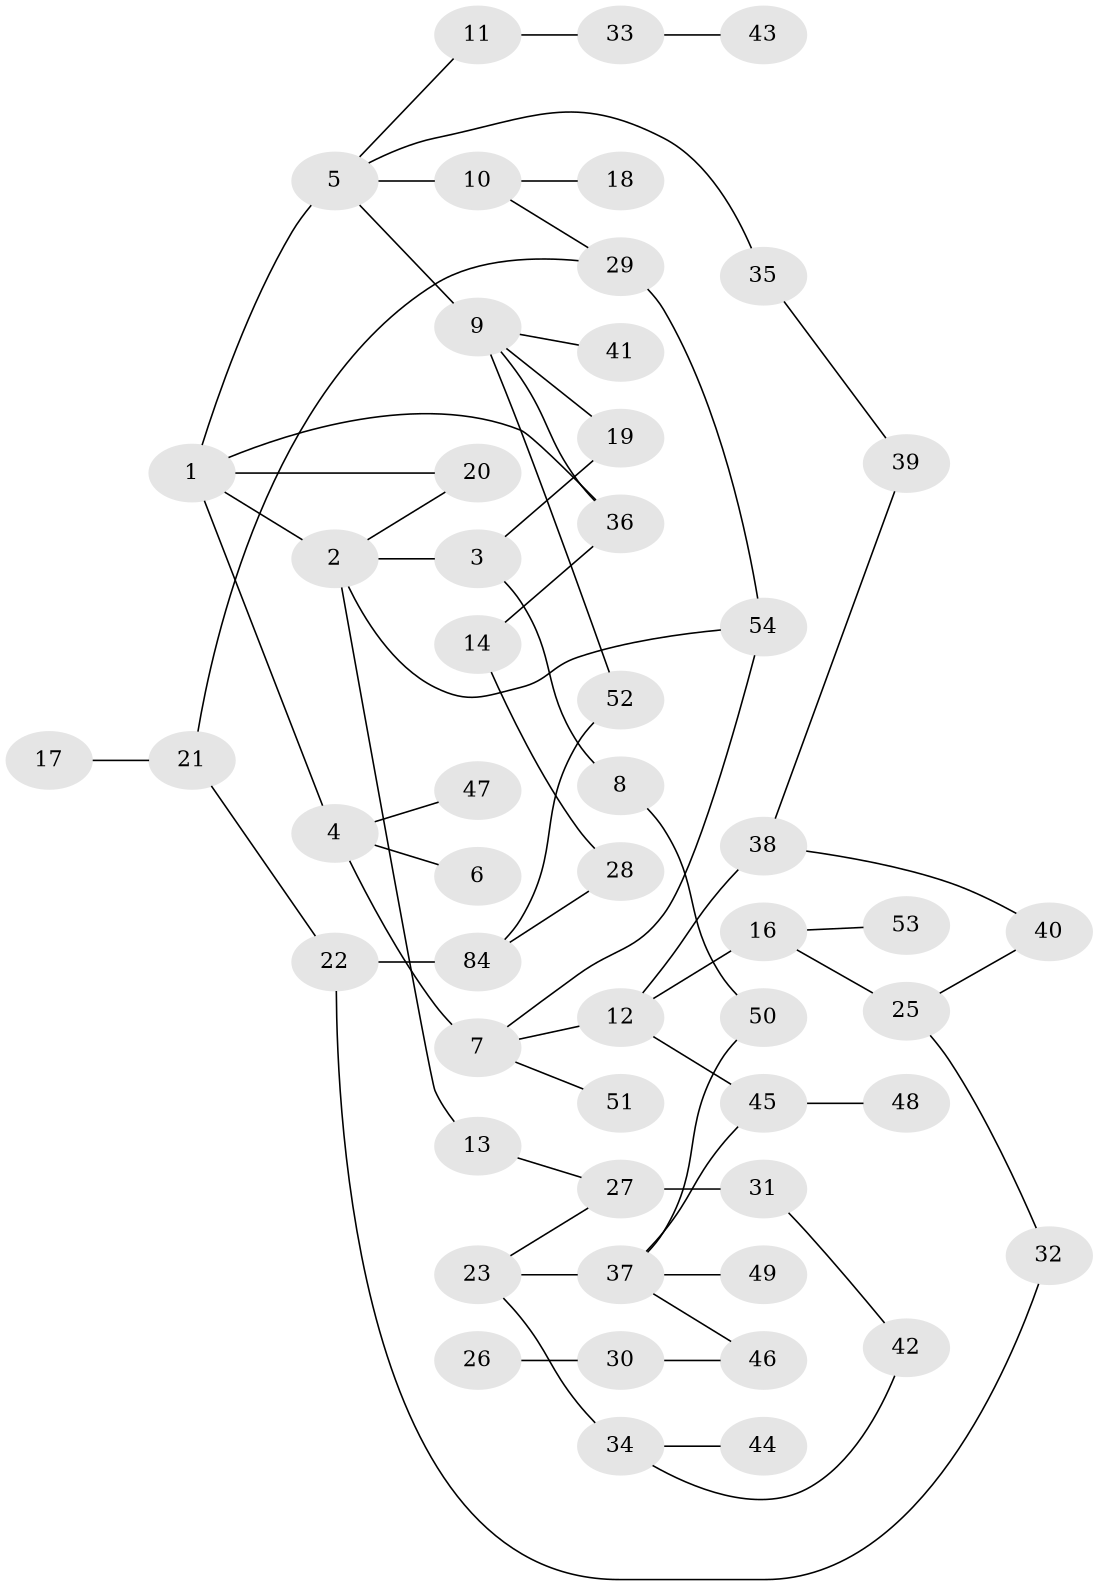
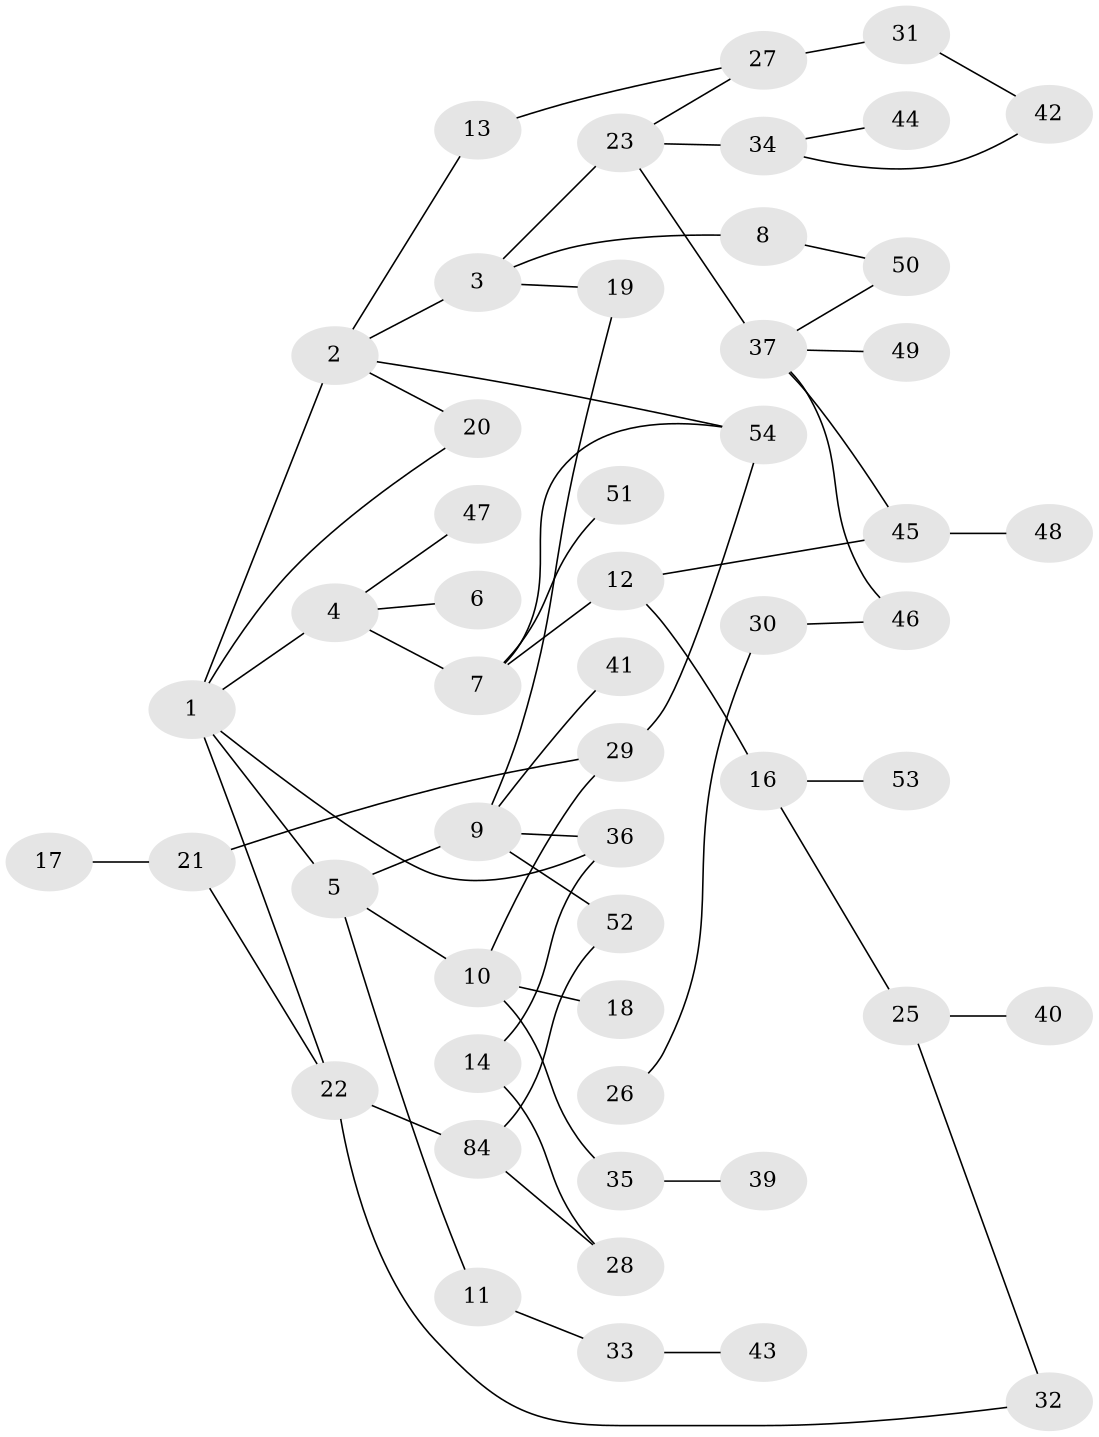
edge "5" -- "35": now "10" -- "35"
edge "23" -- "3": added
node "38": removed
edge "1" -- "22": added
